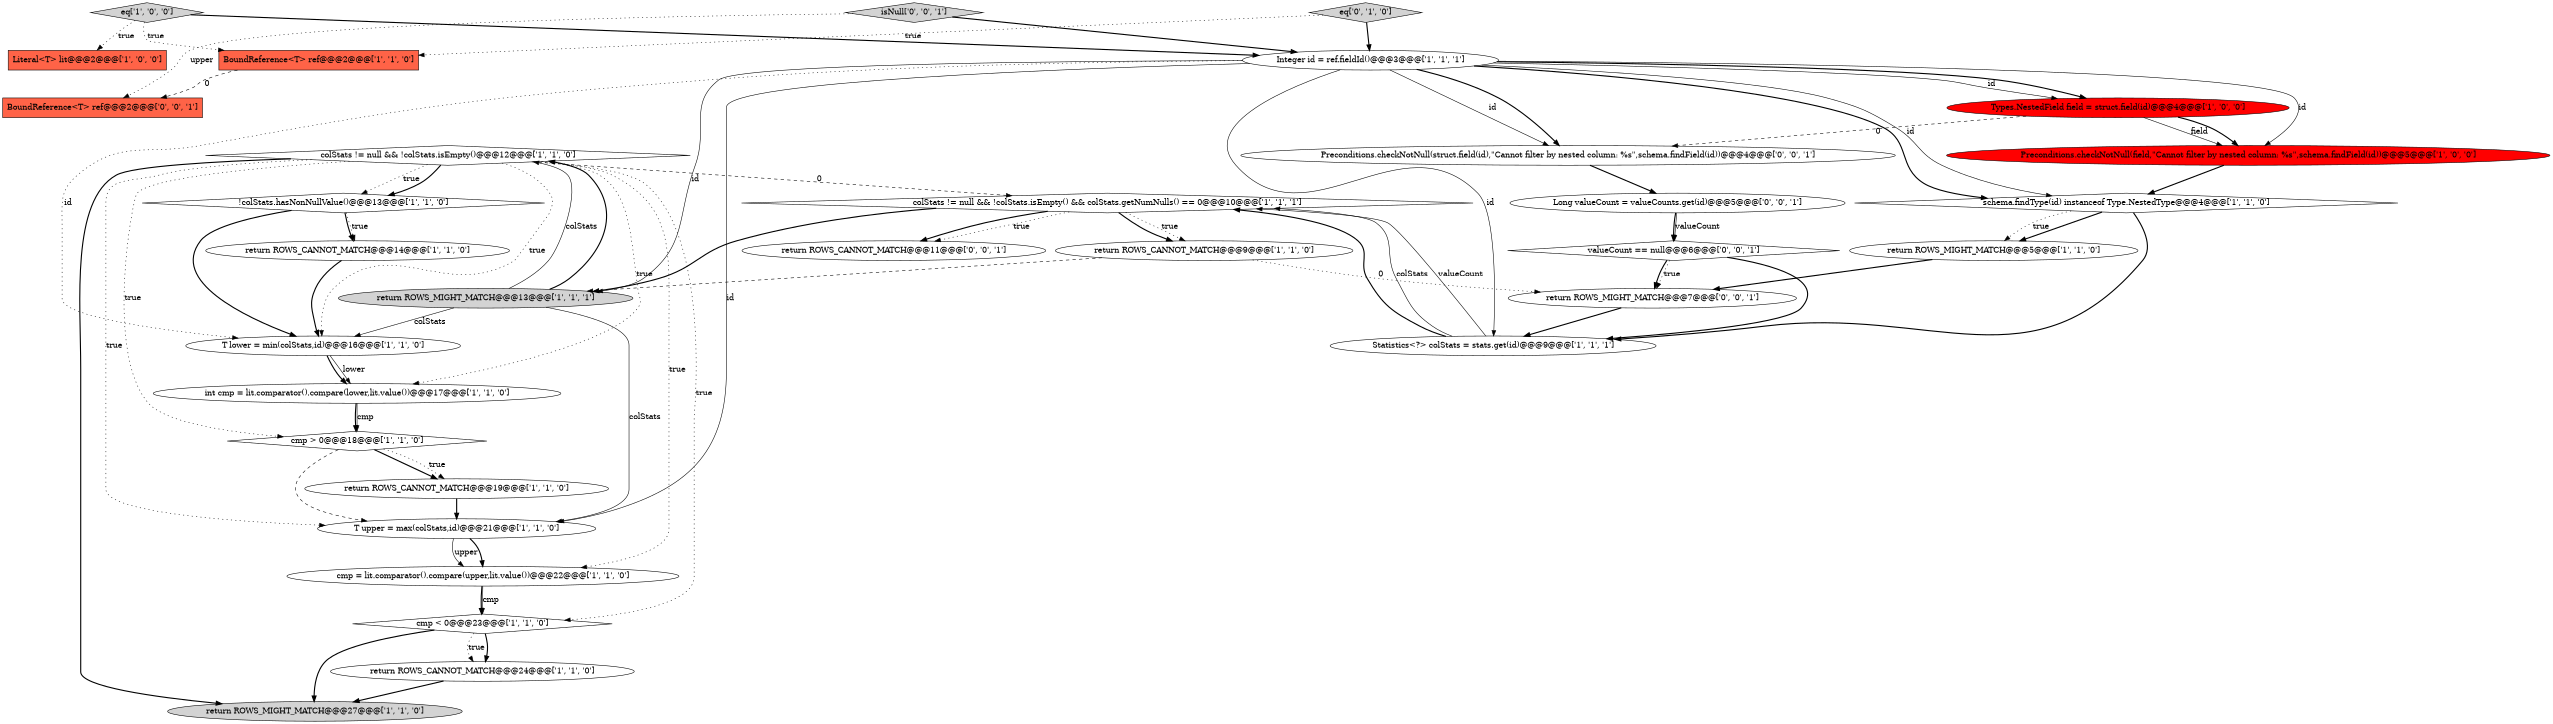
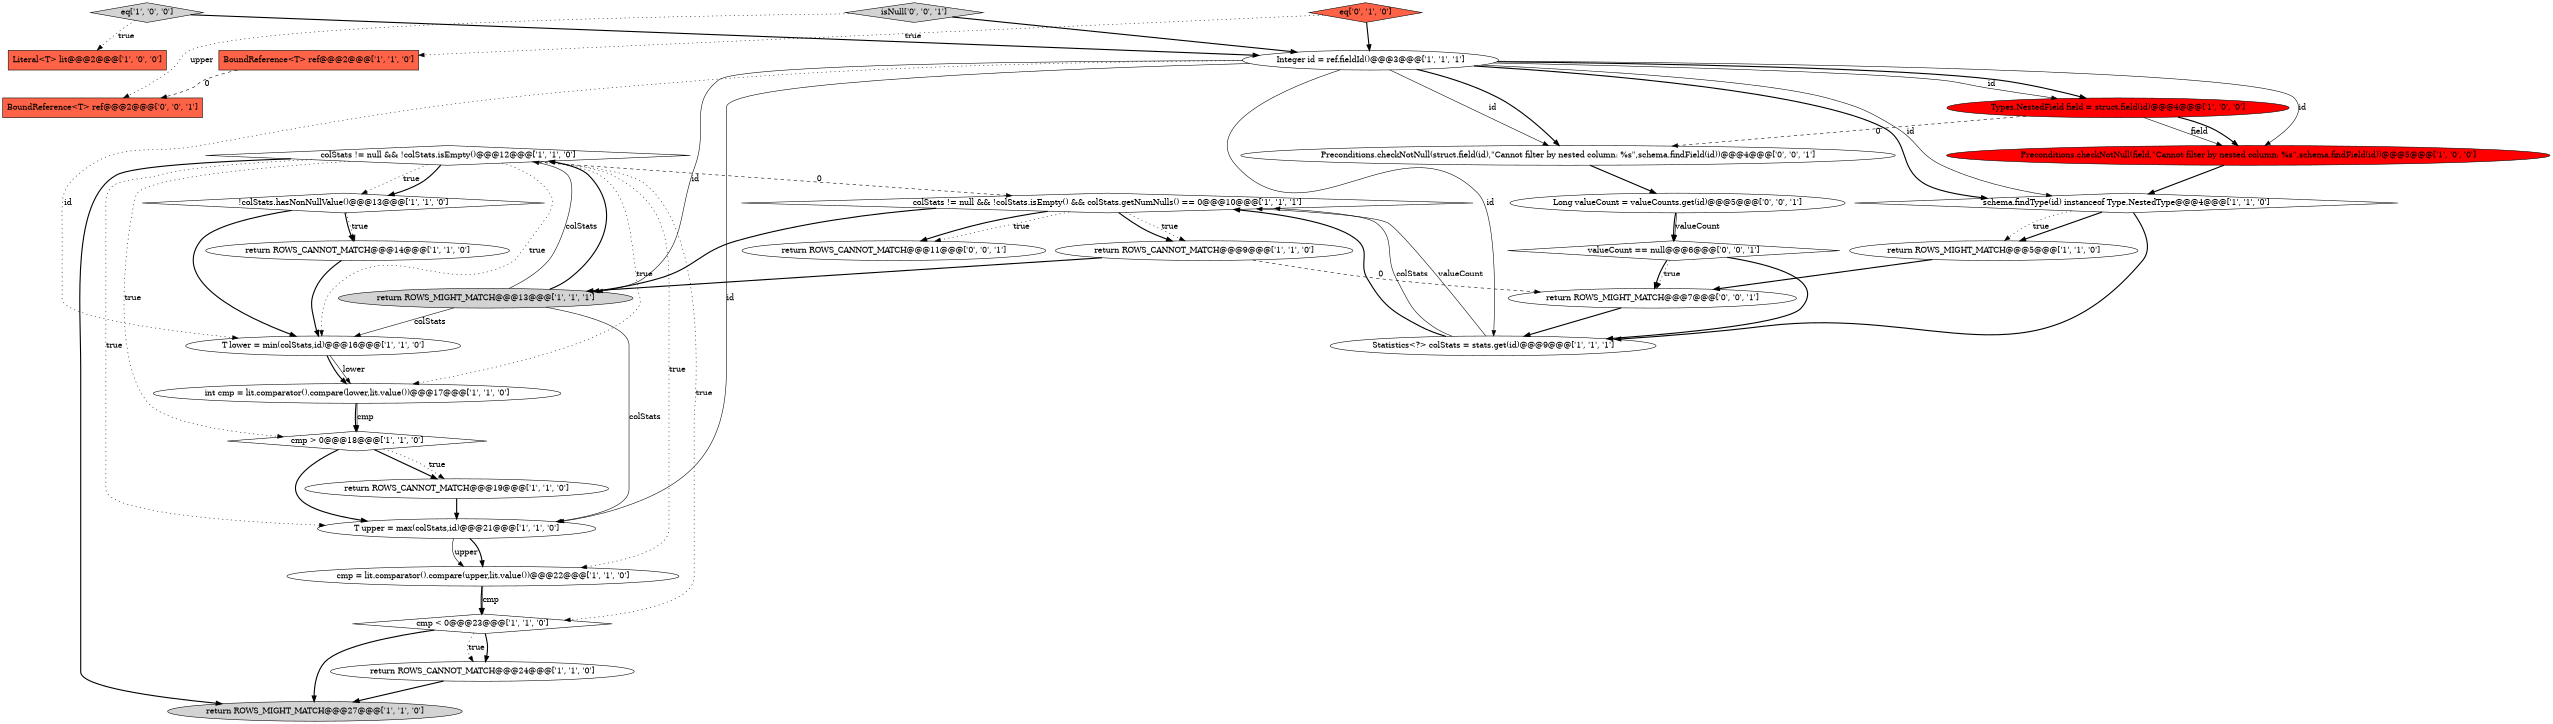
node "eq['0', '1', '0']": fillcolor lightgray -> tomato
edge "eq['1', '0', '0']" -> "BoundReference<T> ref@@@2@@@['1', '1', '0']": removed, label "true"
edge "return ROWS_CANNOT_MATCH@@@9@@@['1', '1', '0']" -> "return ROWS_MIGHT_MATCH@@@13@@@['1', '1', '1']": style dashed -> bold
edge "return ROWS_CANNOT_MATCH@@@9@@@['1', '1', '0']" -> "return ROWS_MIGHT_MATCH@@@7@@@['0', '0', '1']": style dotted -> dashed
edge "cmp > 0@@@18@@@['1', '1', '0']" -> "T upper = max(colStats,id)@@@21@@@['1', '1', '0']": style dashed -> bold
